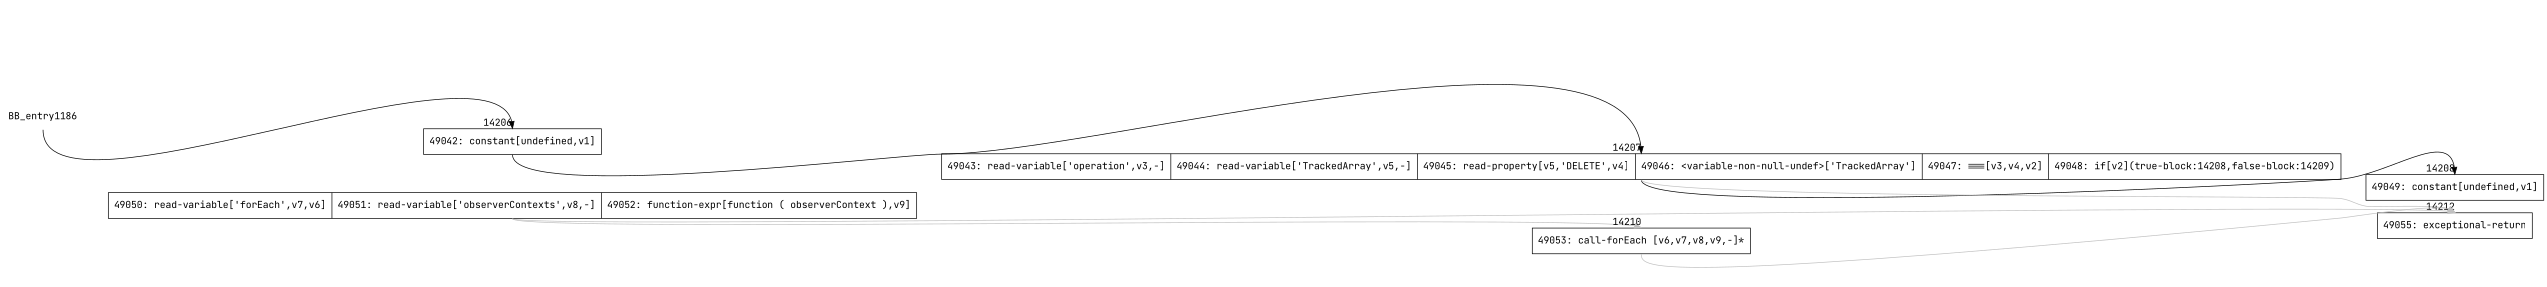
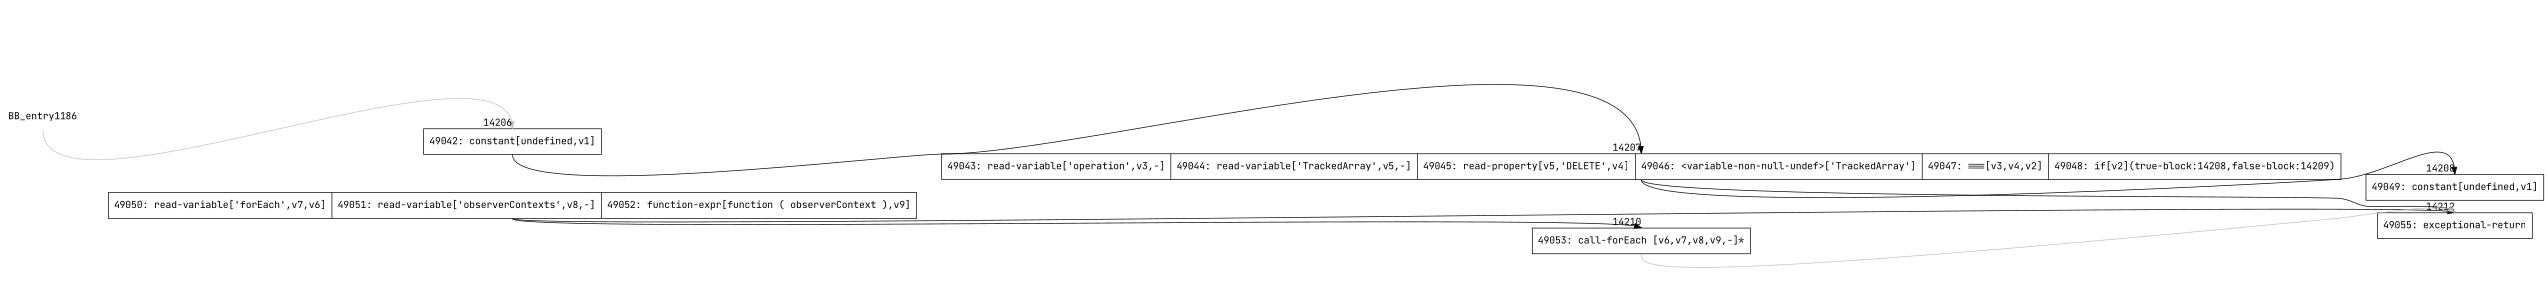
edge "BB_entry1186" -> "49042: constant[undefined,v1]": color black -> gray
edge "49043: read-variable['operation',v3,-]" -> "49055: exceptional-return": color gray -> black
edge "49050: read-variable['forEach',v7,v6]" -> "49055: exceptional-return": color gray -> black
edge "49050: read-variable['forEach',v7,v6]" -> "49053: call-forEach [v6,v7,v8,v9,-]*": color gray -> black
